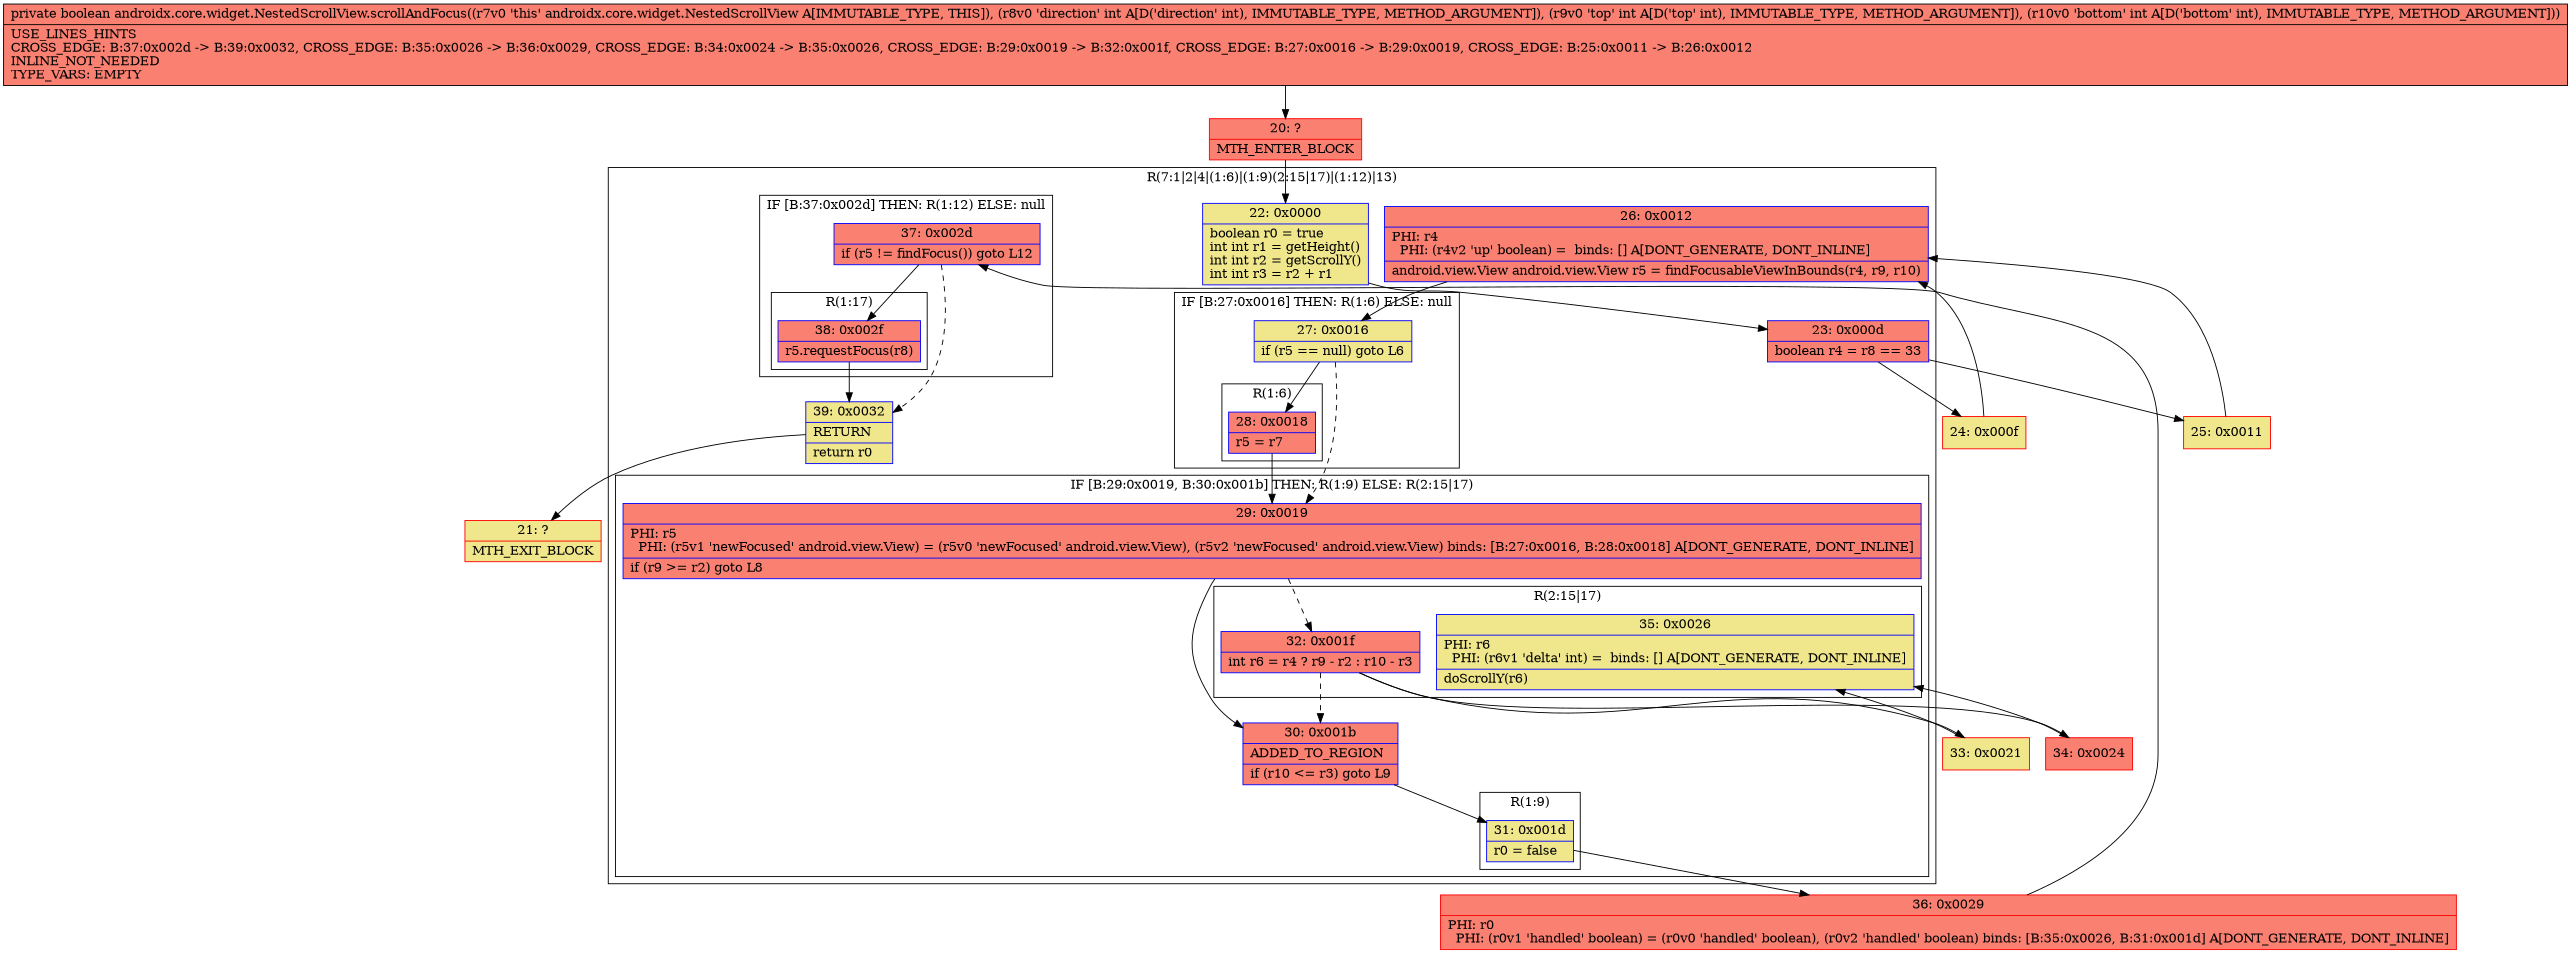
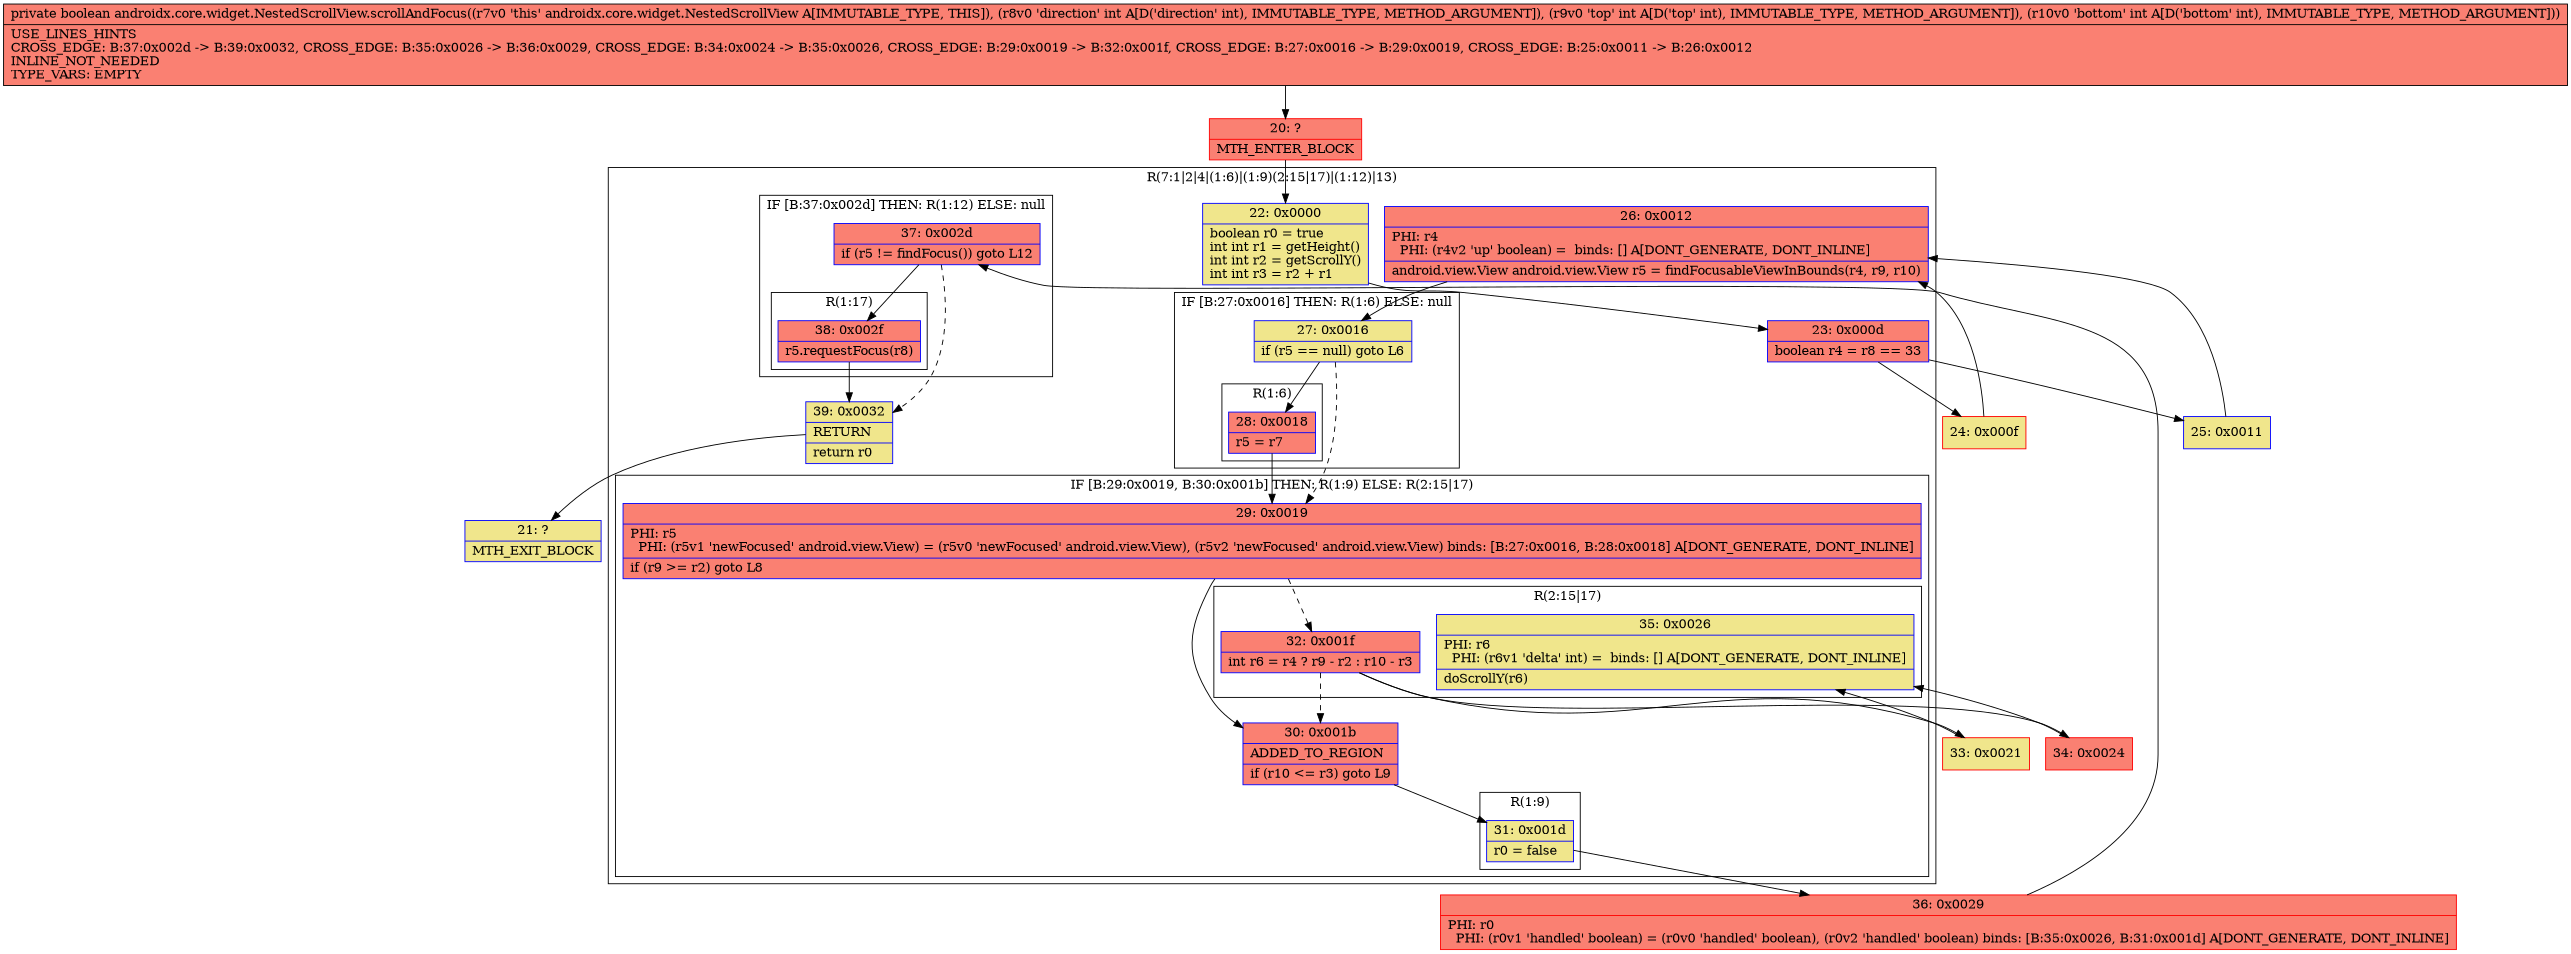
node "25: 0x0011": color red -> blue
node "21: ?": color red -> blue
